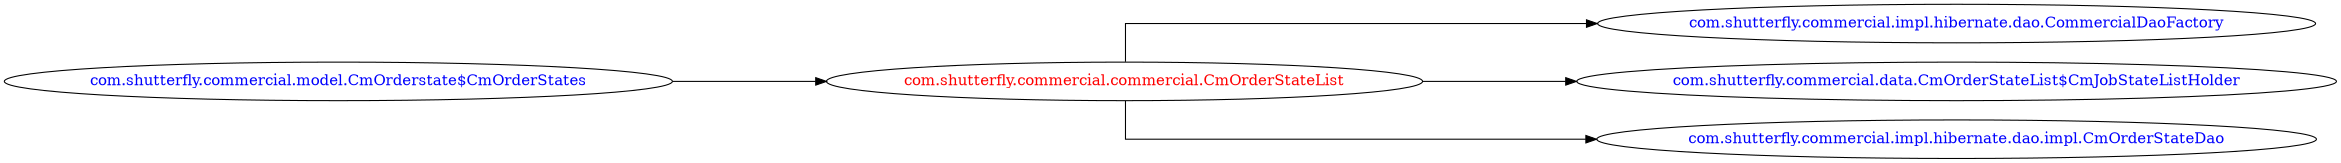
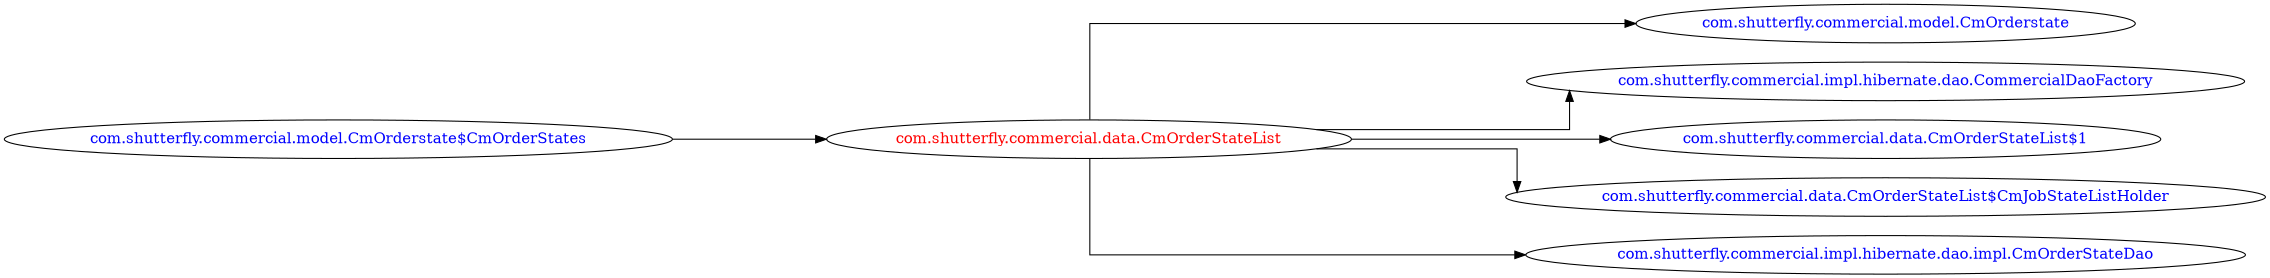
node "com.shutterfly.commercial.model.CmOrderstate": added
node "com.shutterfly.commercial.commercial.CmOrderStateList": label "com.shutterfly.commercial.commercial.CmOrderStateList" -> "com.shutterfly.commercial.data.CmOrderStateList"
node "com.shutterfly.commercial.data.CmOrderStateList$1": added
